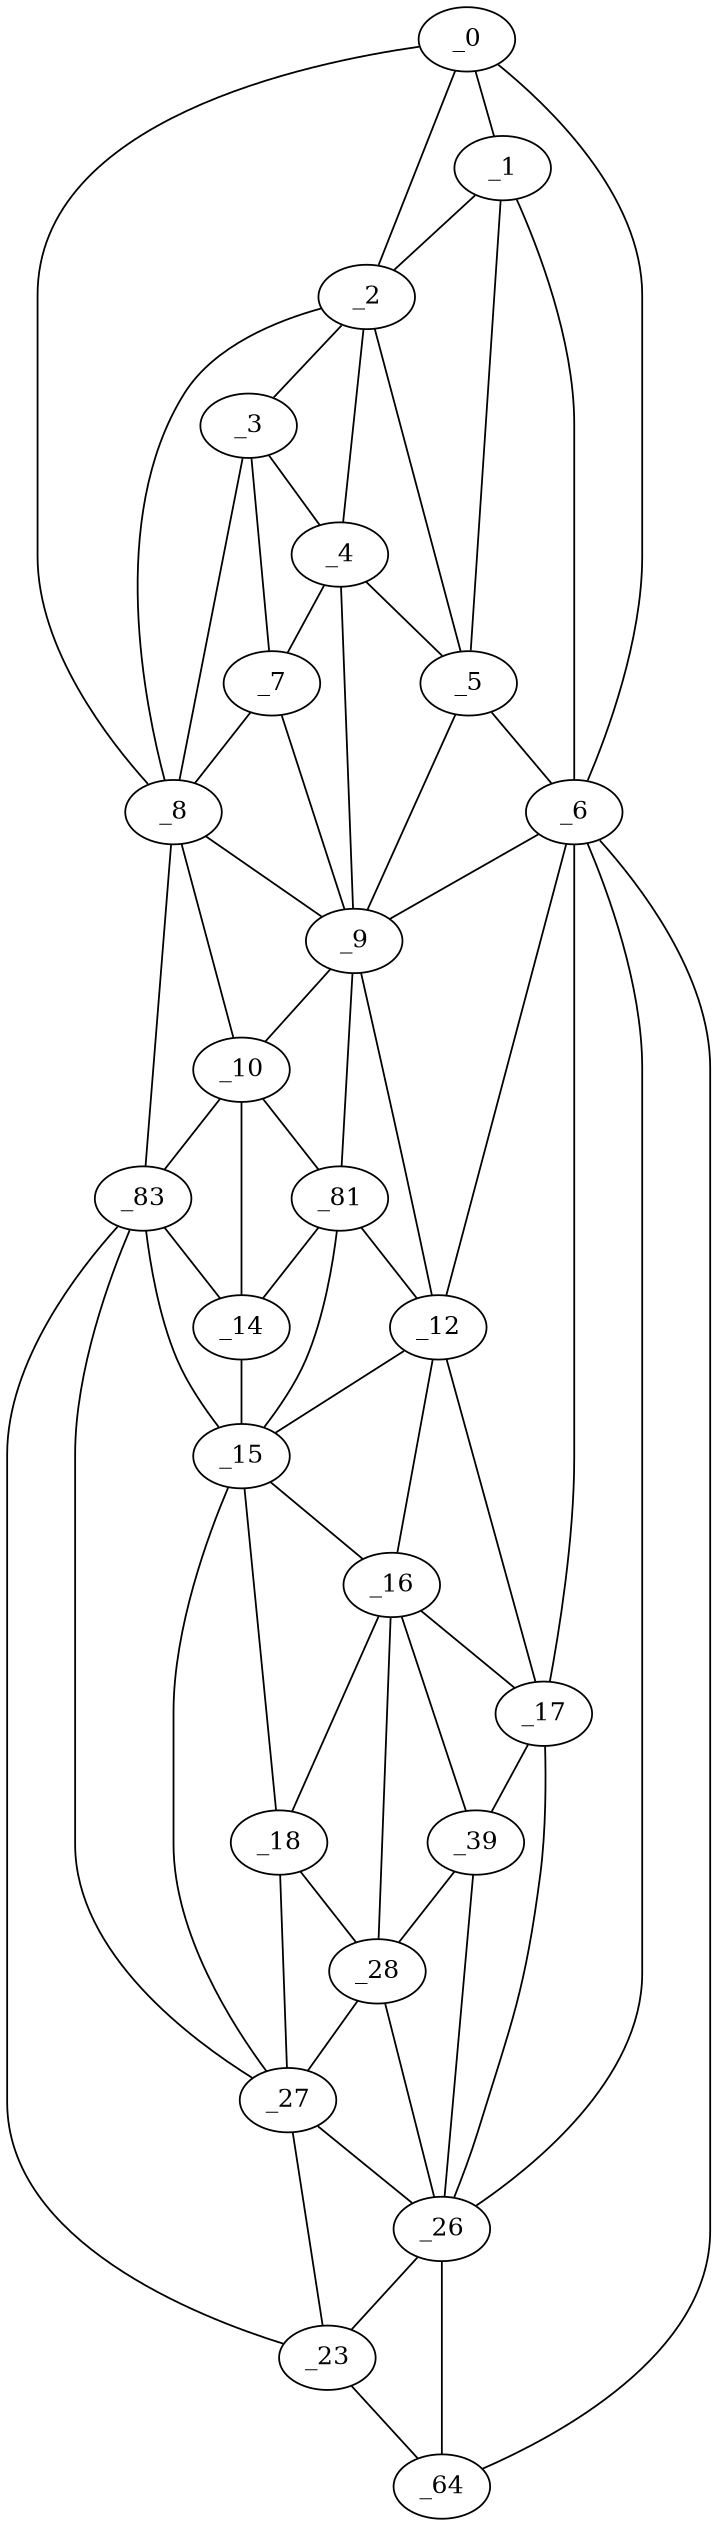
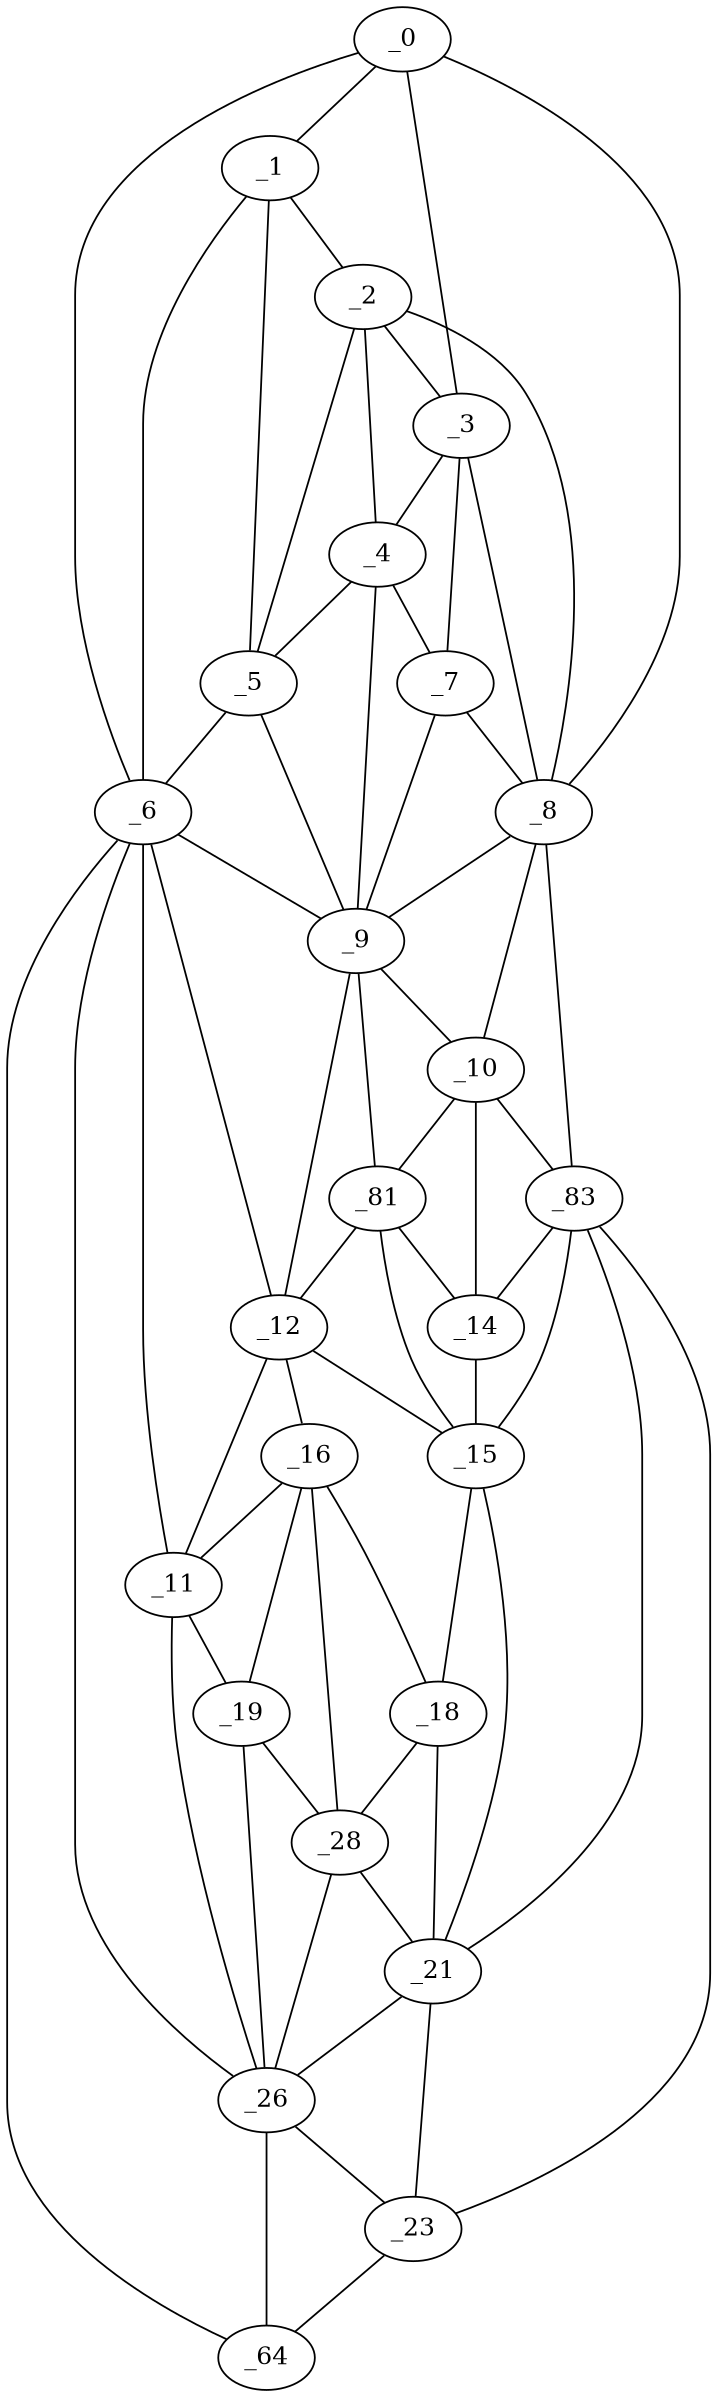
edge "_0" -- "_2": now "_0" -- "_3"
edge "_15" -- "_16": removed
node "_17": label "_17" -> "_11"
node "_39": label "_39" -> "_19"
node "_27": label "_27" -> "_21"
